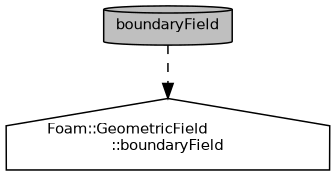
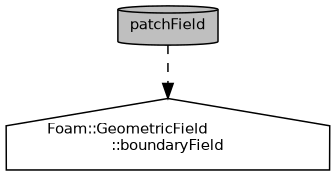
node "boundaryField": label "boundaryField" -> "patchField"
